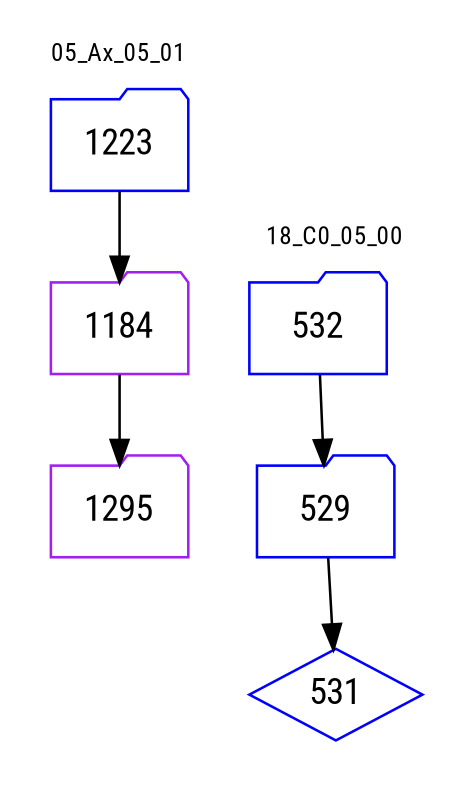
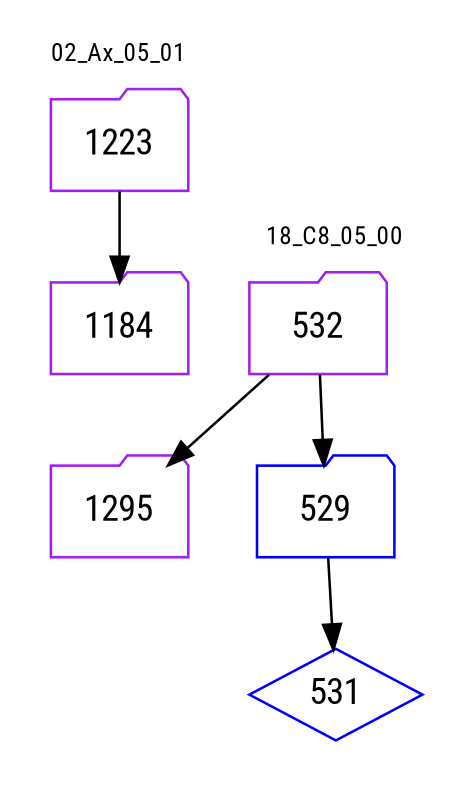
cluster "05_Ax_05_01": label "05_Ax_05_01" -> "02_Ax_05_01"
node "1223": color blue -> purple
cluster "18_C0_05_00": label "18_C0_05_00" -> "18_C8_05_00"
node "532": color blue -> purple
edge "1184" -> "1295": now "532" -> "1295"
